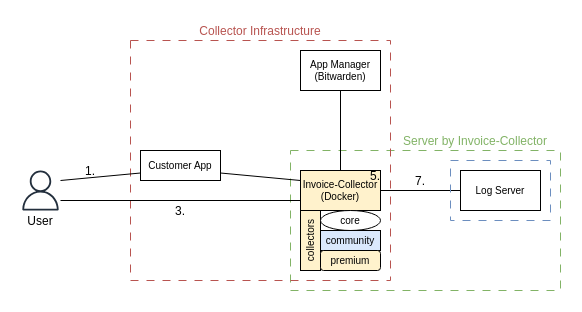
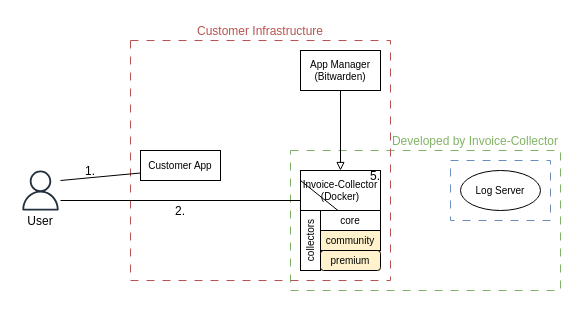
node "Collector Infrastructure": label "Collector Infrastructure" -> "Customer Infrastructure"
node "Server by Invoice-Collector": label "Server by Invoice-Collector" -> "Developed by Invoice-Collector"
edge "App Manager (Bitwarden)" -- "Invoice-Collector (Docker)": arrowhead none -> block
edge "Customer App" -- "Invoice-Collector (Docker)": now "core" -- "Invoice-Collector (Docker)"
node "7.": removed
node "Invoice-Collector (Docker)": fillcolor #fff2cc -> #ffffff
edge "Invoice-Collector (Docker)" -- "Log Server": removed
node "Log Server": shape rectangle -> ellipse
node "3.": label "3." -> "2."
node "core": shape ellipse -> rectangle
node "collectors": fillcolor #fff2cc -> #ffffff
node "community": fillcolor #dae8fc -> #fff2cc
